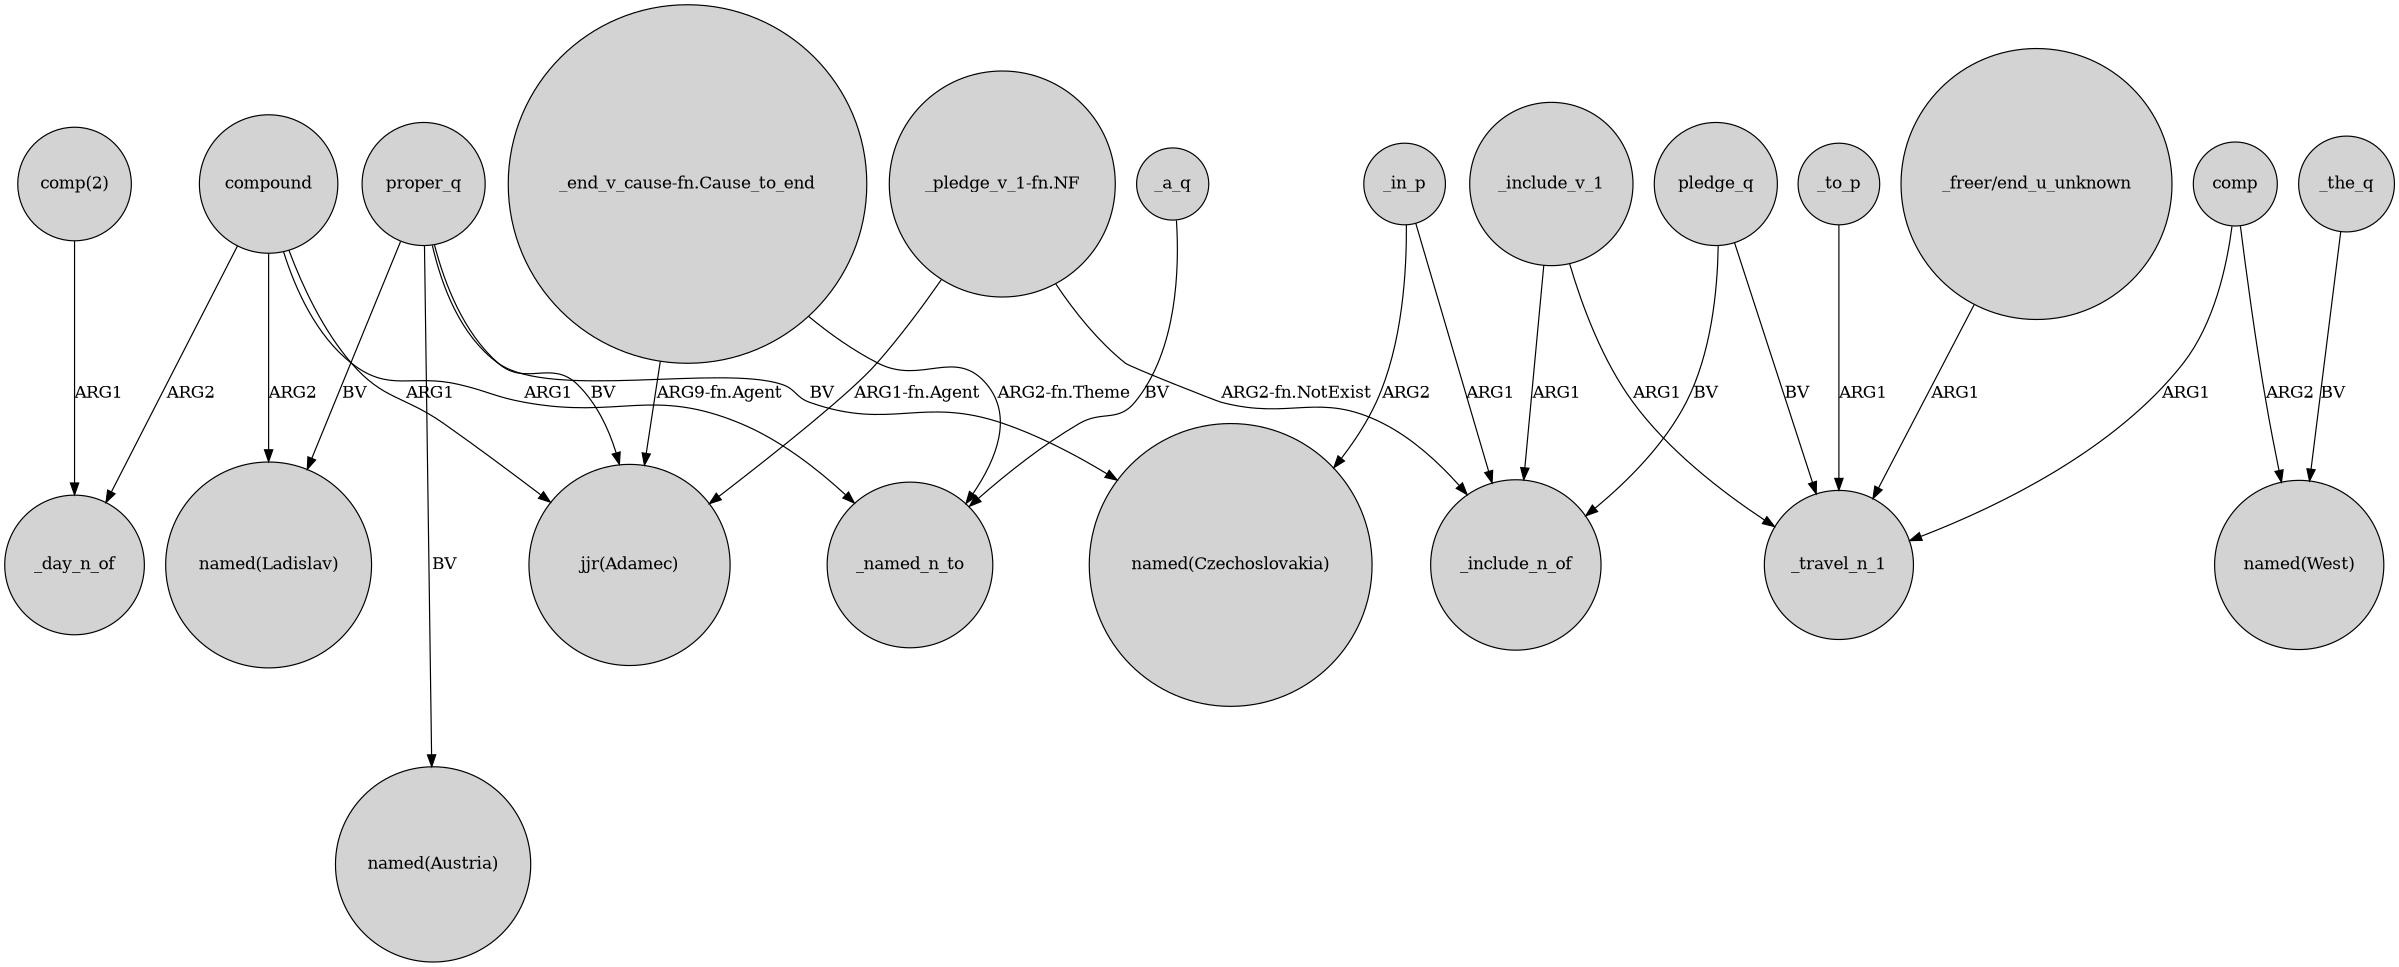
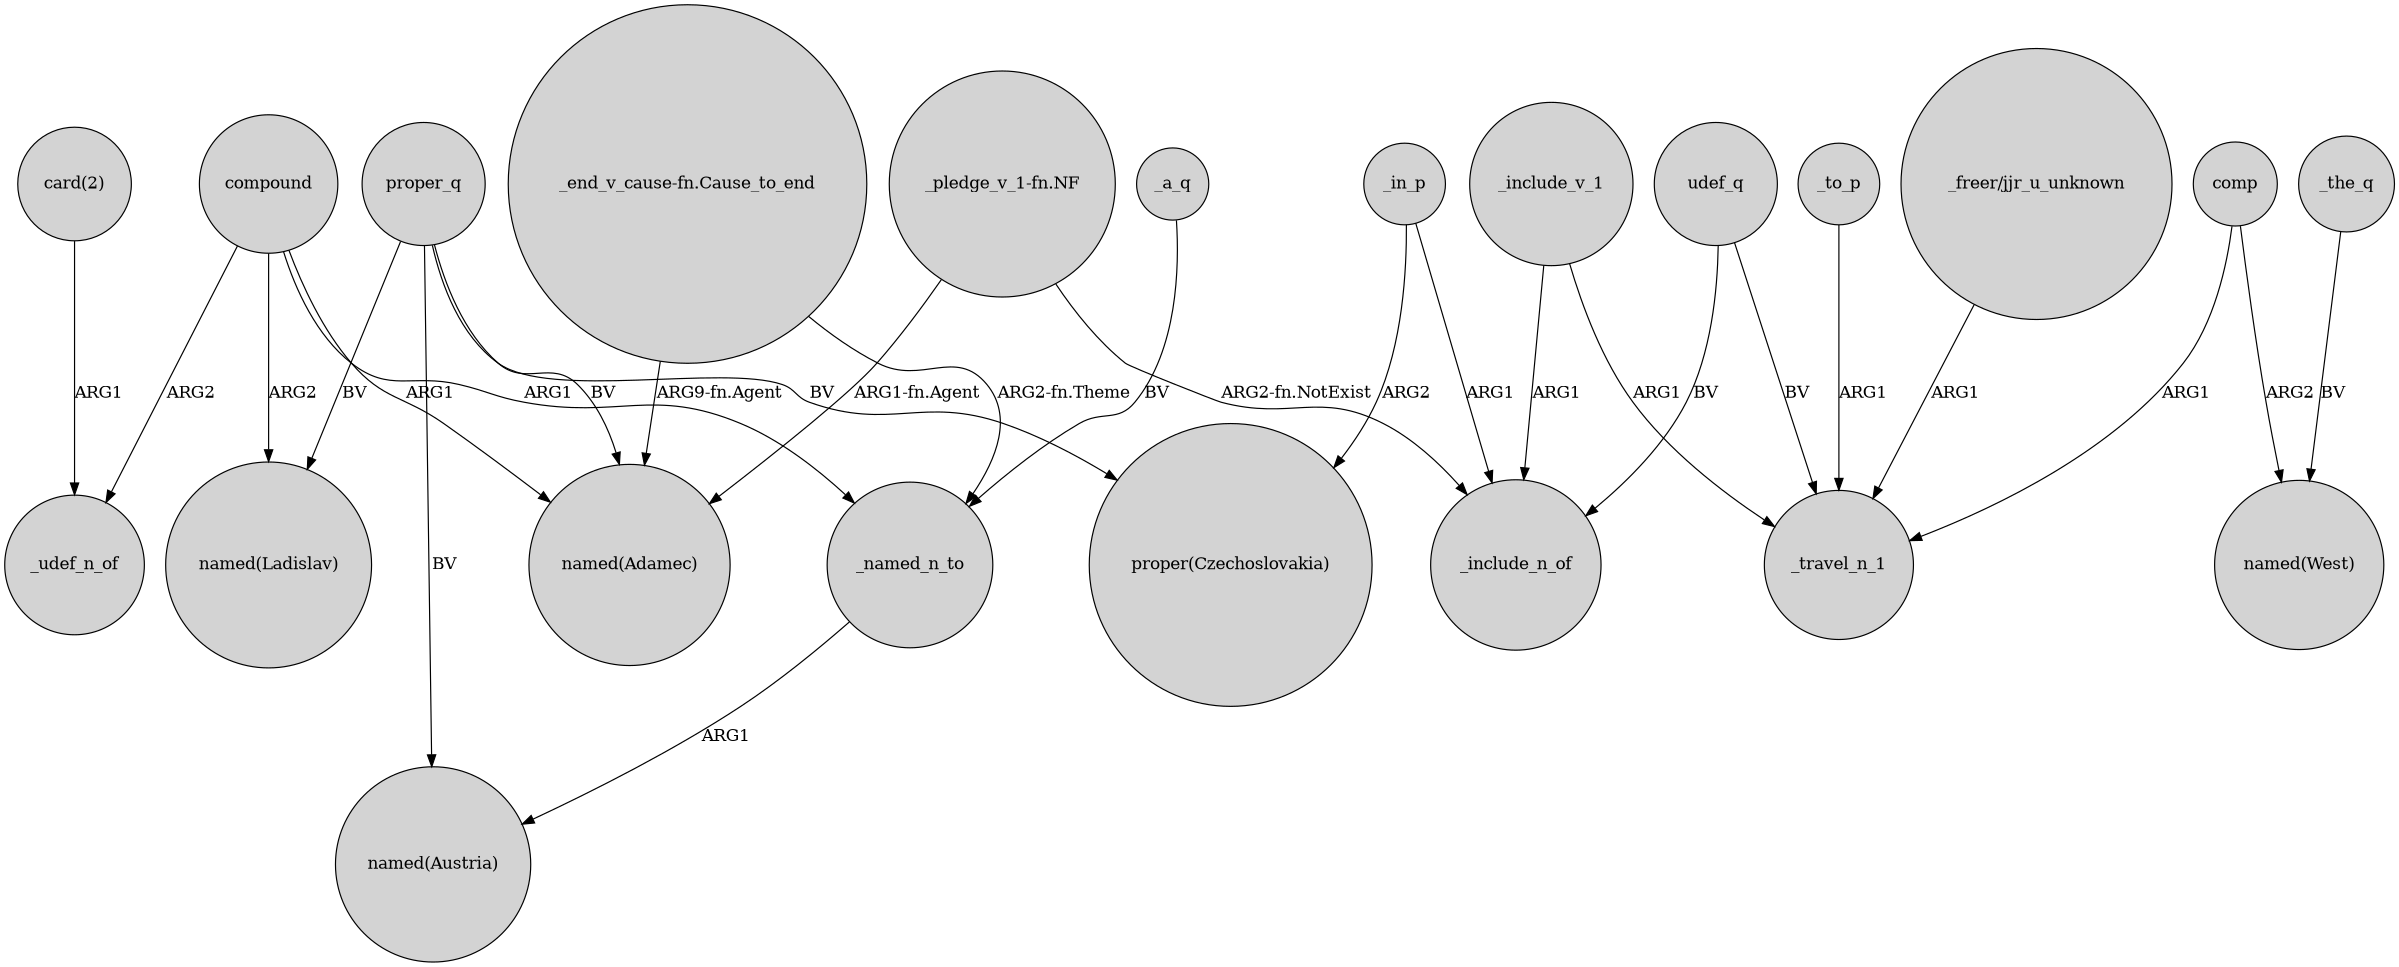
node "comp(2)": label "comp(2)" -> "card(2)"
node "pledge_q": label "pledge_q" -> "udef_q"
node "_freer/end_u_unknown": label "_freer/end_u_unknown" -> "_freer/jjr_u_unknown"
node "_day_n_of": label "_day_n_of" -> "_udef_n_of"
node "jjr(Adamec)": label "jjr(Adamec)" -> "named(Adamec)"
node "named(Czechoslovakia)": label "named(Czechoslovakia)" -> "proper(Czechoslovakia)"
edge "_named_n_to" -> "named(Austria)": added, label "ARG1"
